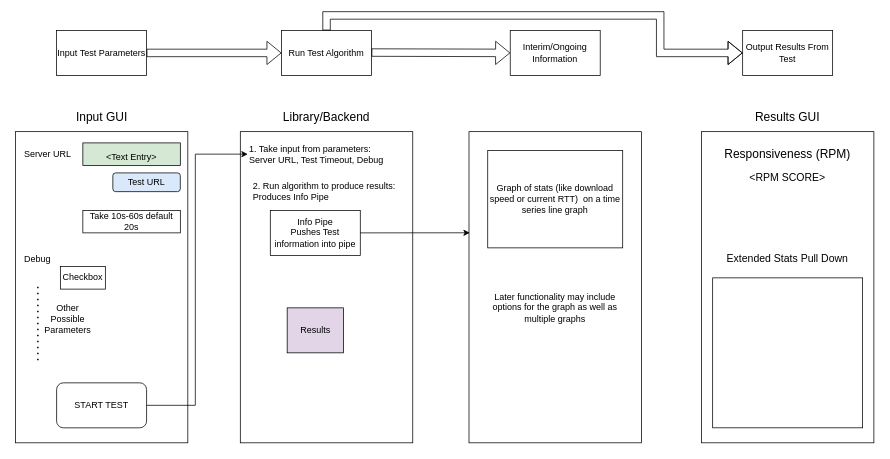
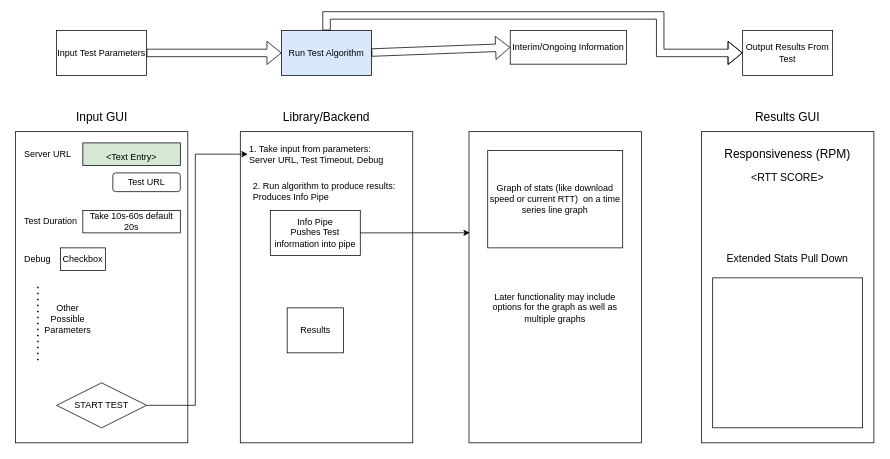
node "Run Test Algorithm": fillcolor #ffffff -> #dae8fc
node "Interim/Ongoing Information": size 90x45 -> 116x34
node "<RPM SCORE>": label "<RPM SCORE>" -> "<RTT SCORE>"
node "Test URL": fillcolor #dae8fc -> #ffffff
node "Test Duration": added
node "Checkbox": moved (83, 278) -> (83, 259)
node "Results": fillcolor #e1d5e7 -> #ffffff
node "START TEST": shape rounded rectangle -> diamond
